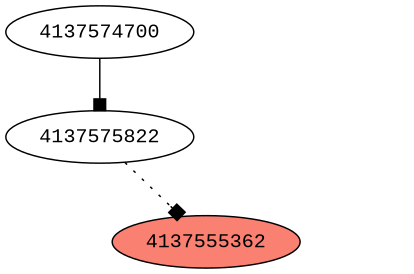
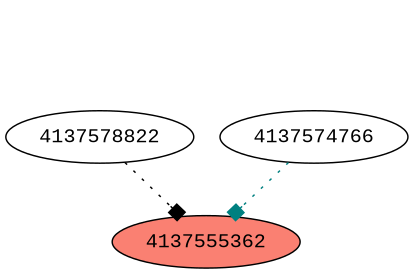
node "4137574700": removed
node "4137575822": label "4137575822" -> "4137578822"
node "4137574766": added
